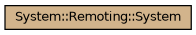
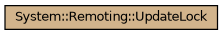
node "System::Remoting::System": label "System::Remoting::System" -> "System::Remoting::UpdateLock"
